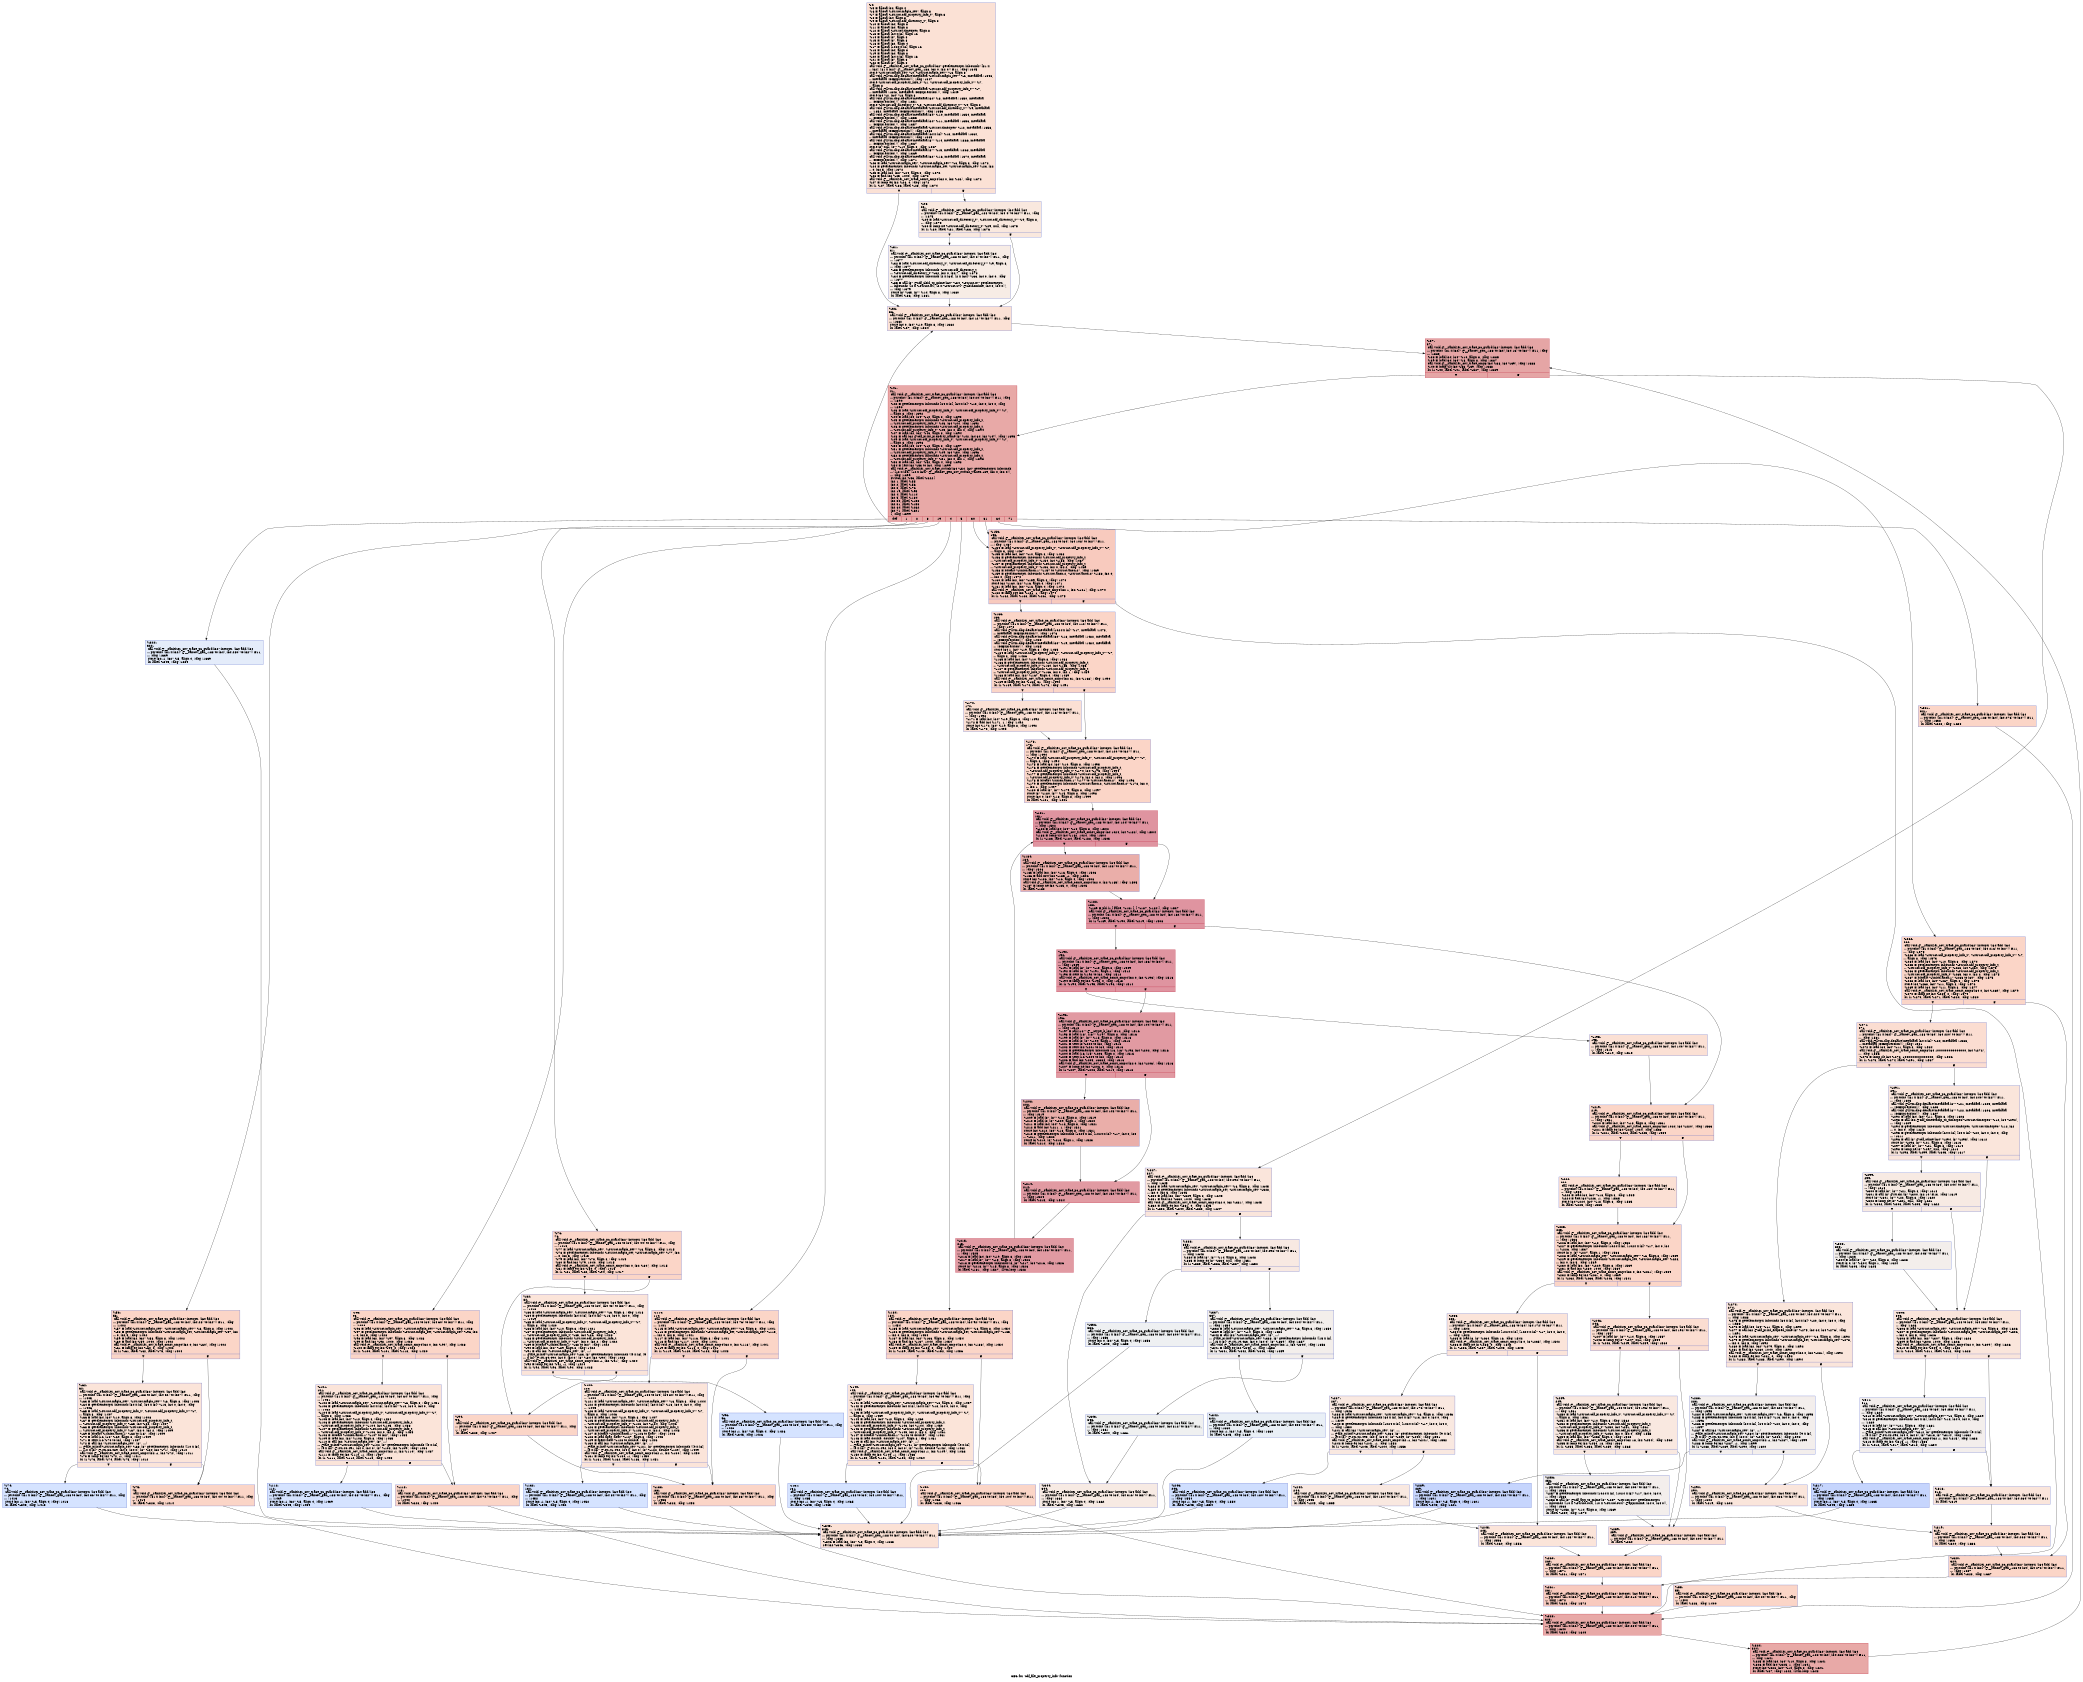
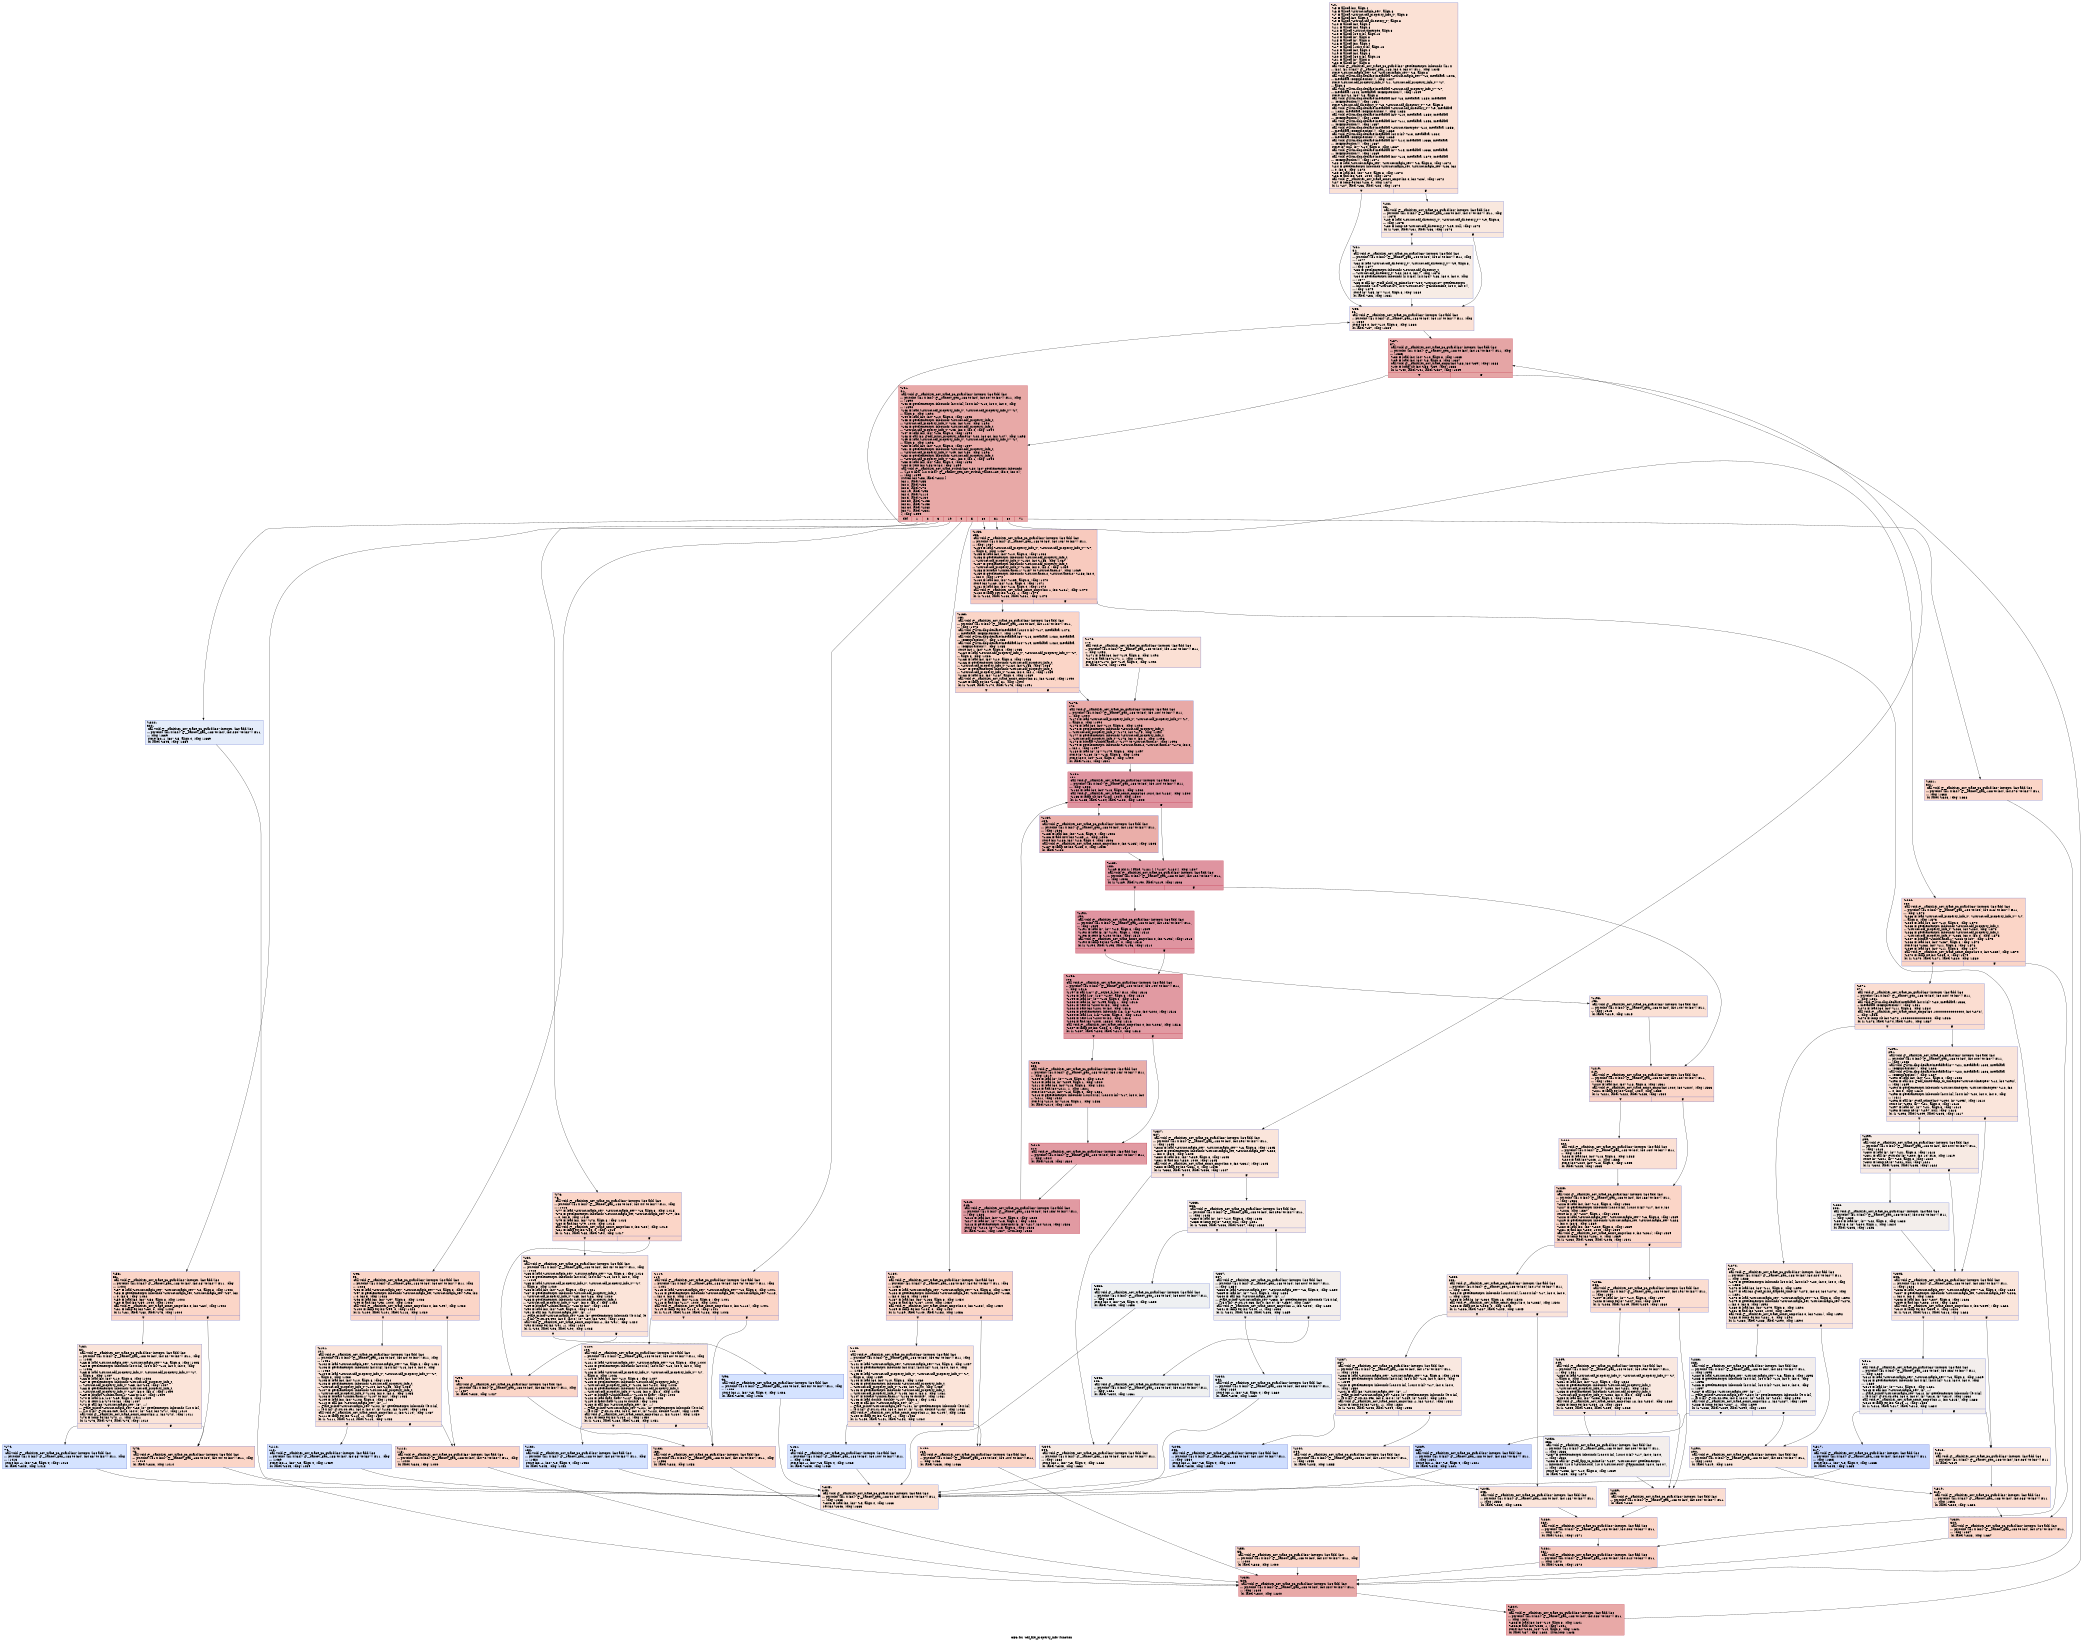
edge "%163:" -> "%170:": removed
node "%173:": fillcolor #f5a08170 -> #ca3b3770
